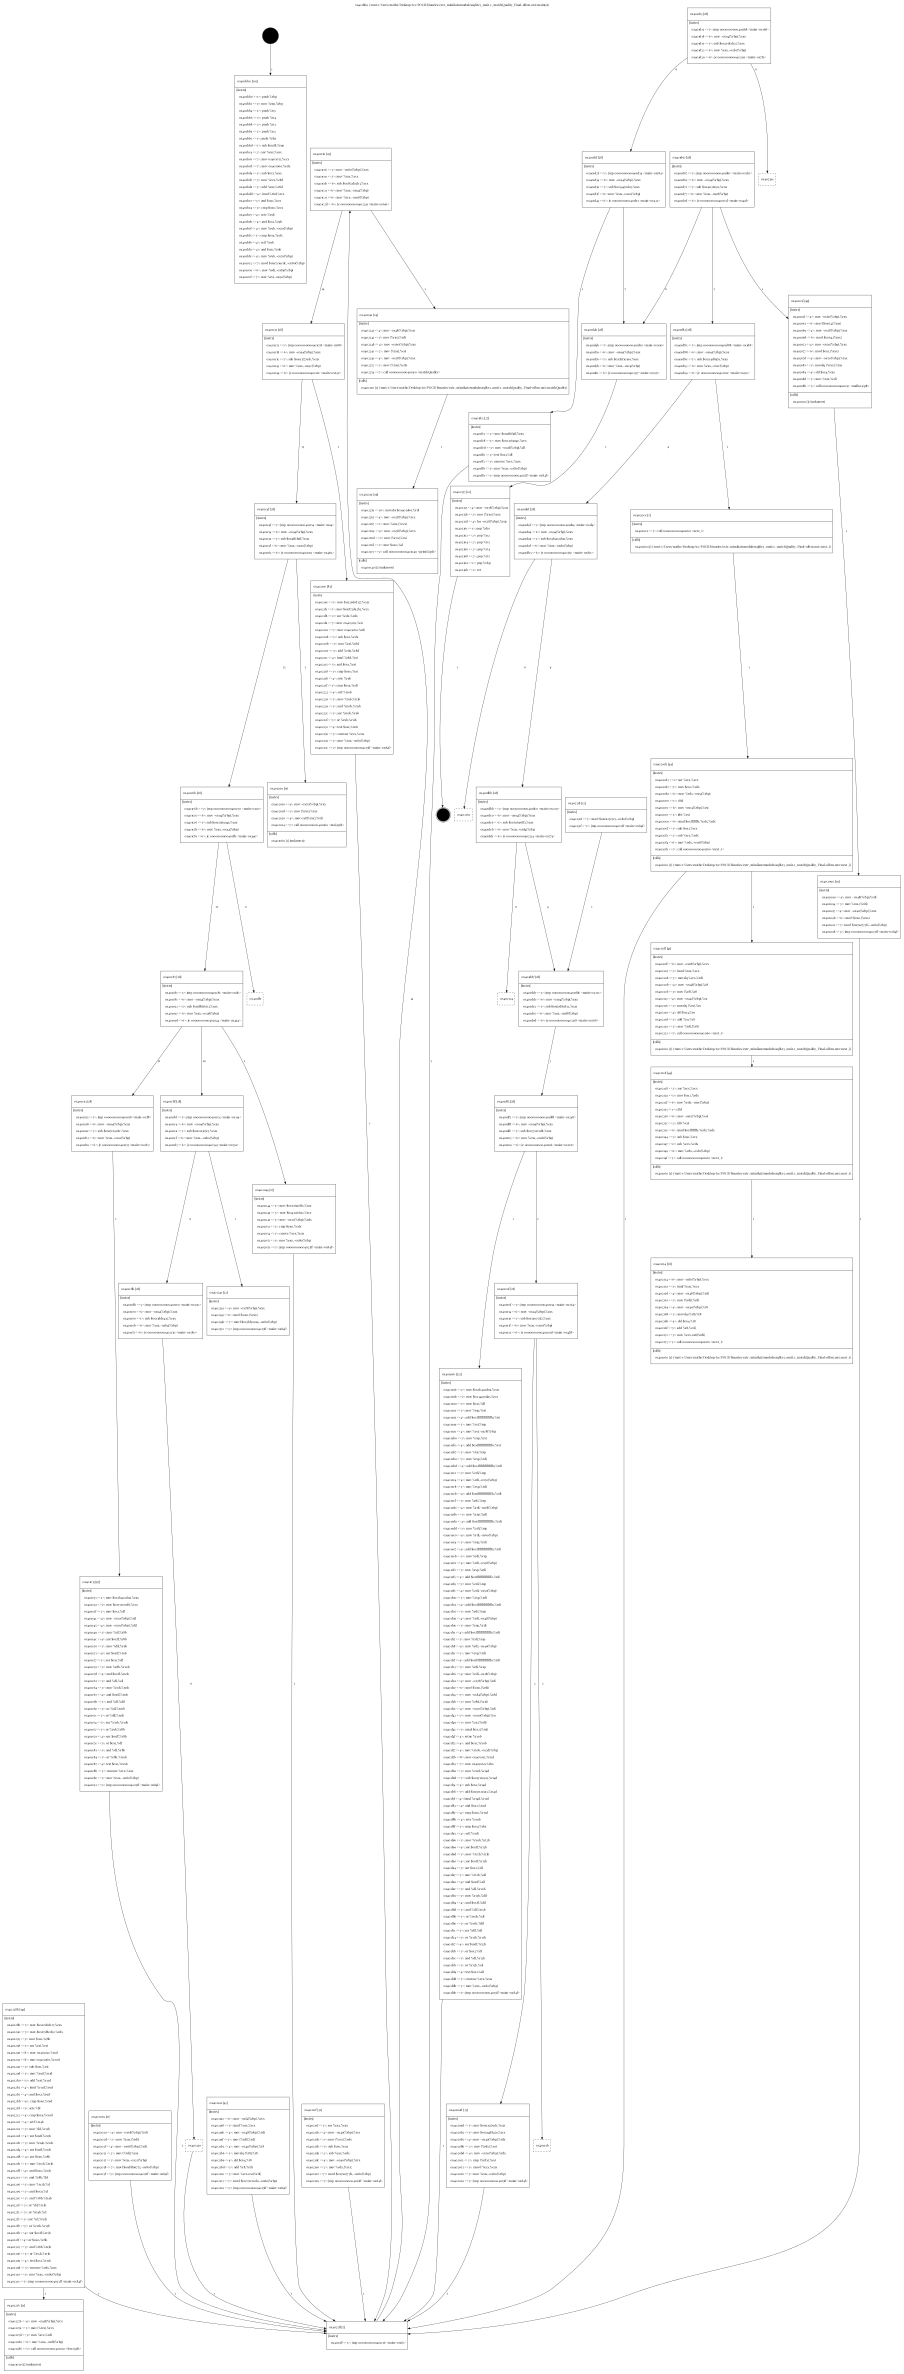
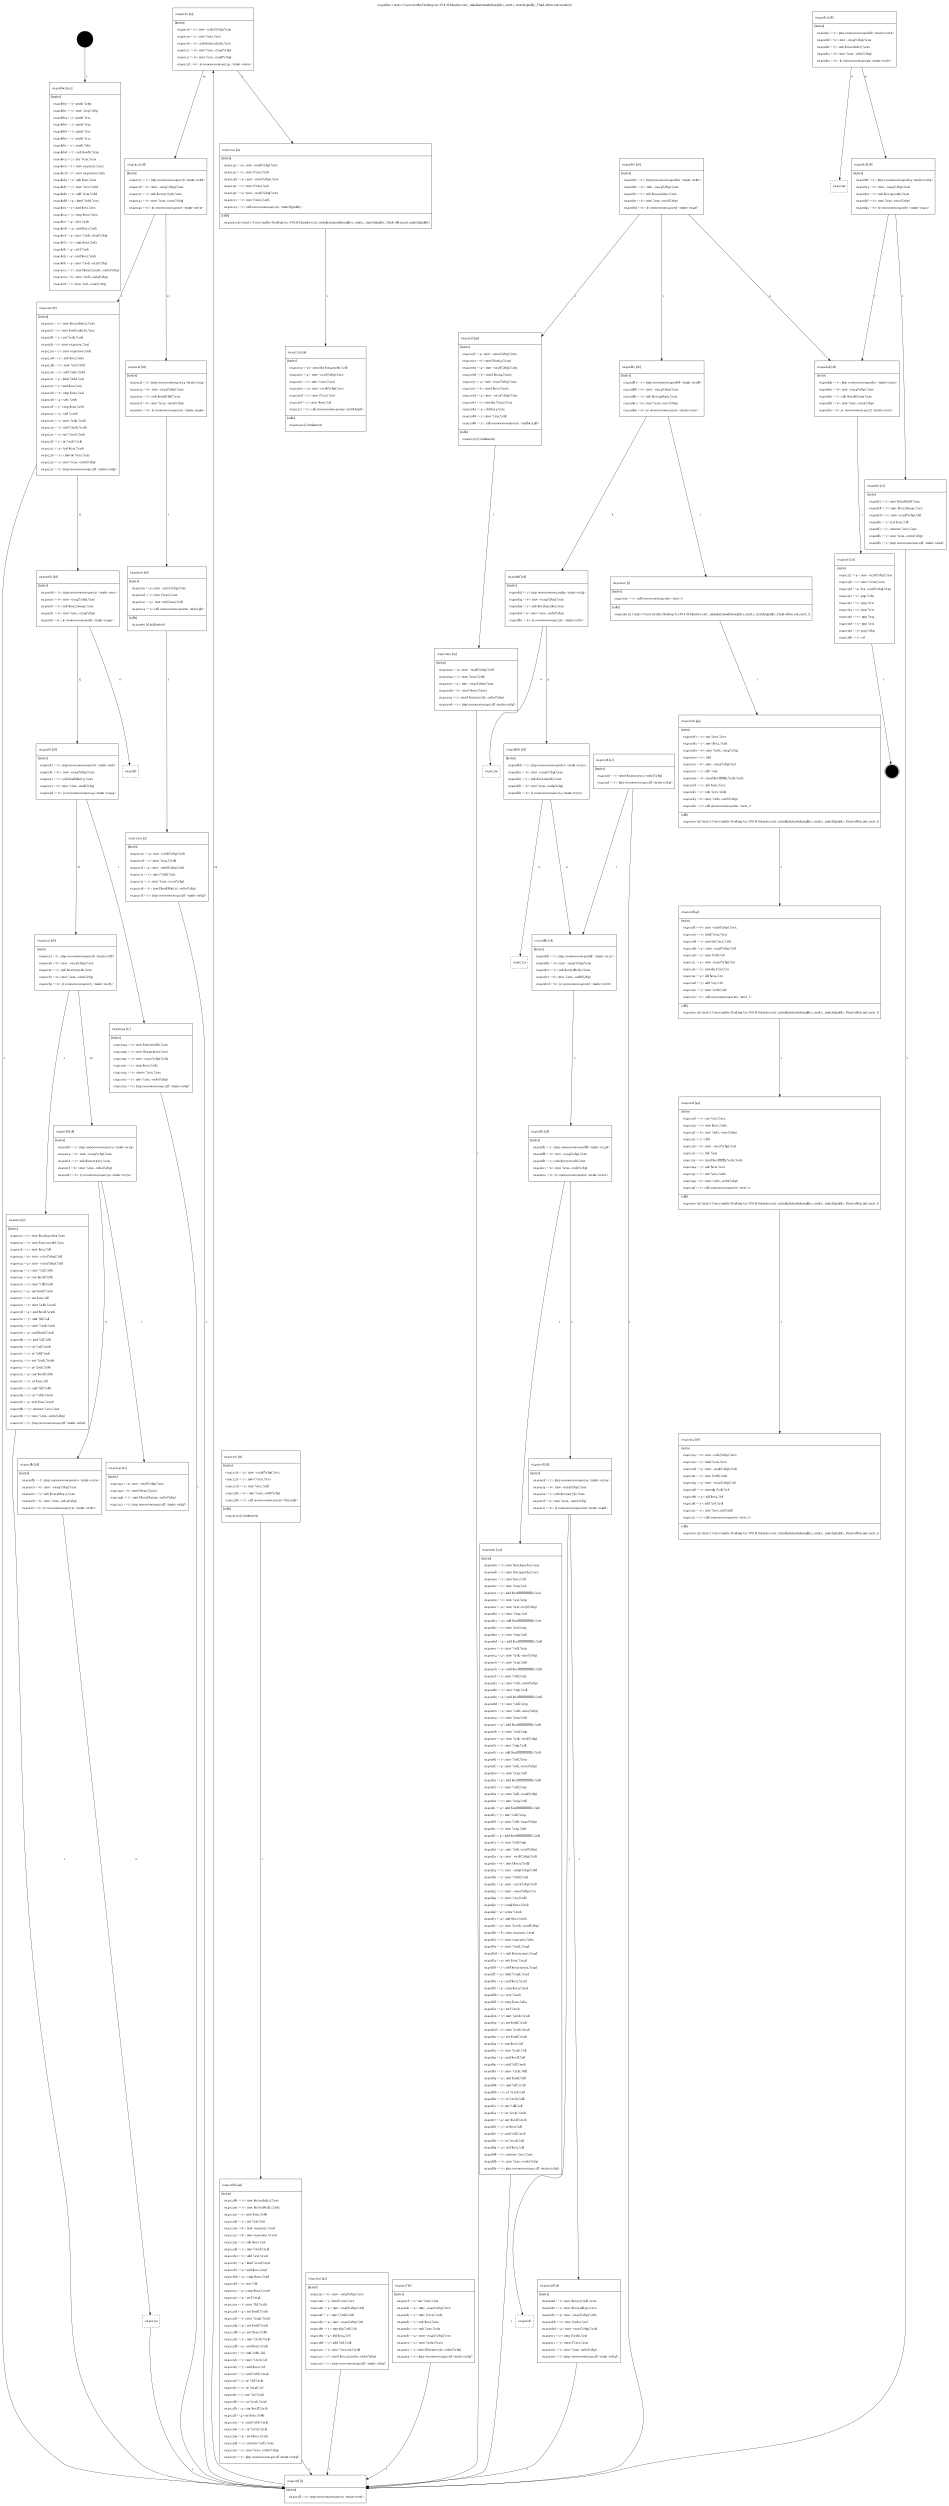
edge "0x401c4f [28]" -> "0x401c6b [28]": now "0x4021ee [83]" -> "0x401c6b [28]"
edge "0x402019 [16]" -> "0x402029 [27]": added, label "1"
edge "0x401c87 [28]" -> "0x401cbf [28]": now "0x401ca3 [28]" -> "0x401cbf [28]"
edge "0x4020d3 [44]" -> "0x4023ff [5]": now "0x402318 [12]" -> "0x4023ff [5]"
edge "0x40228b [141]" -> "0x402276 [21]": reversed
